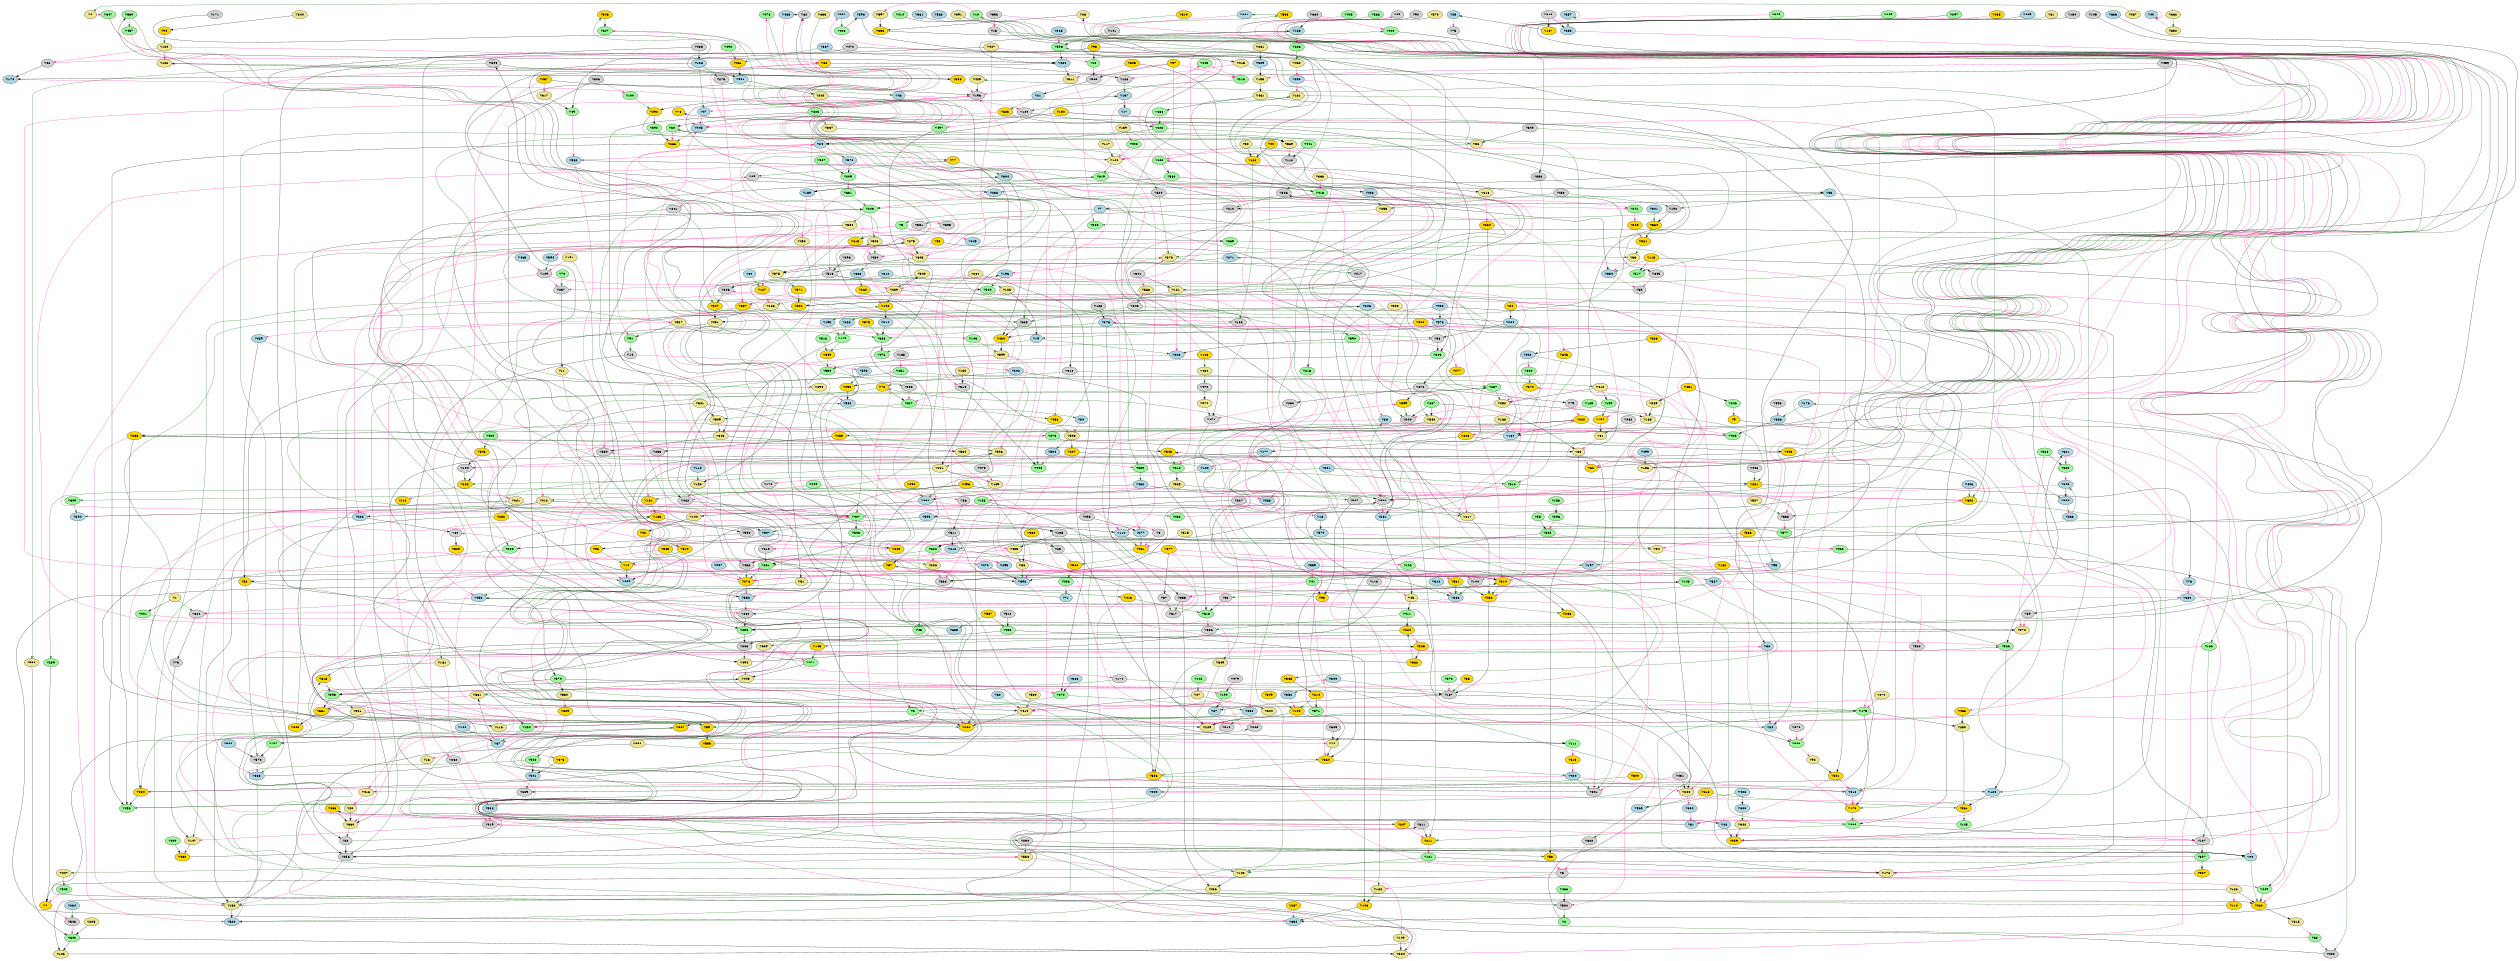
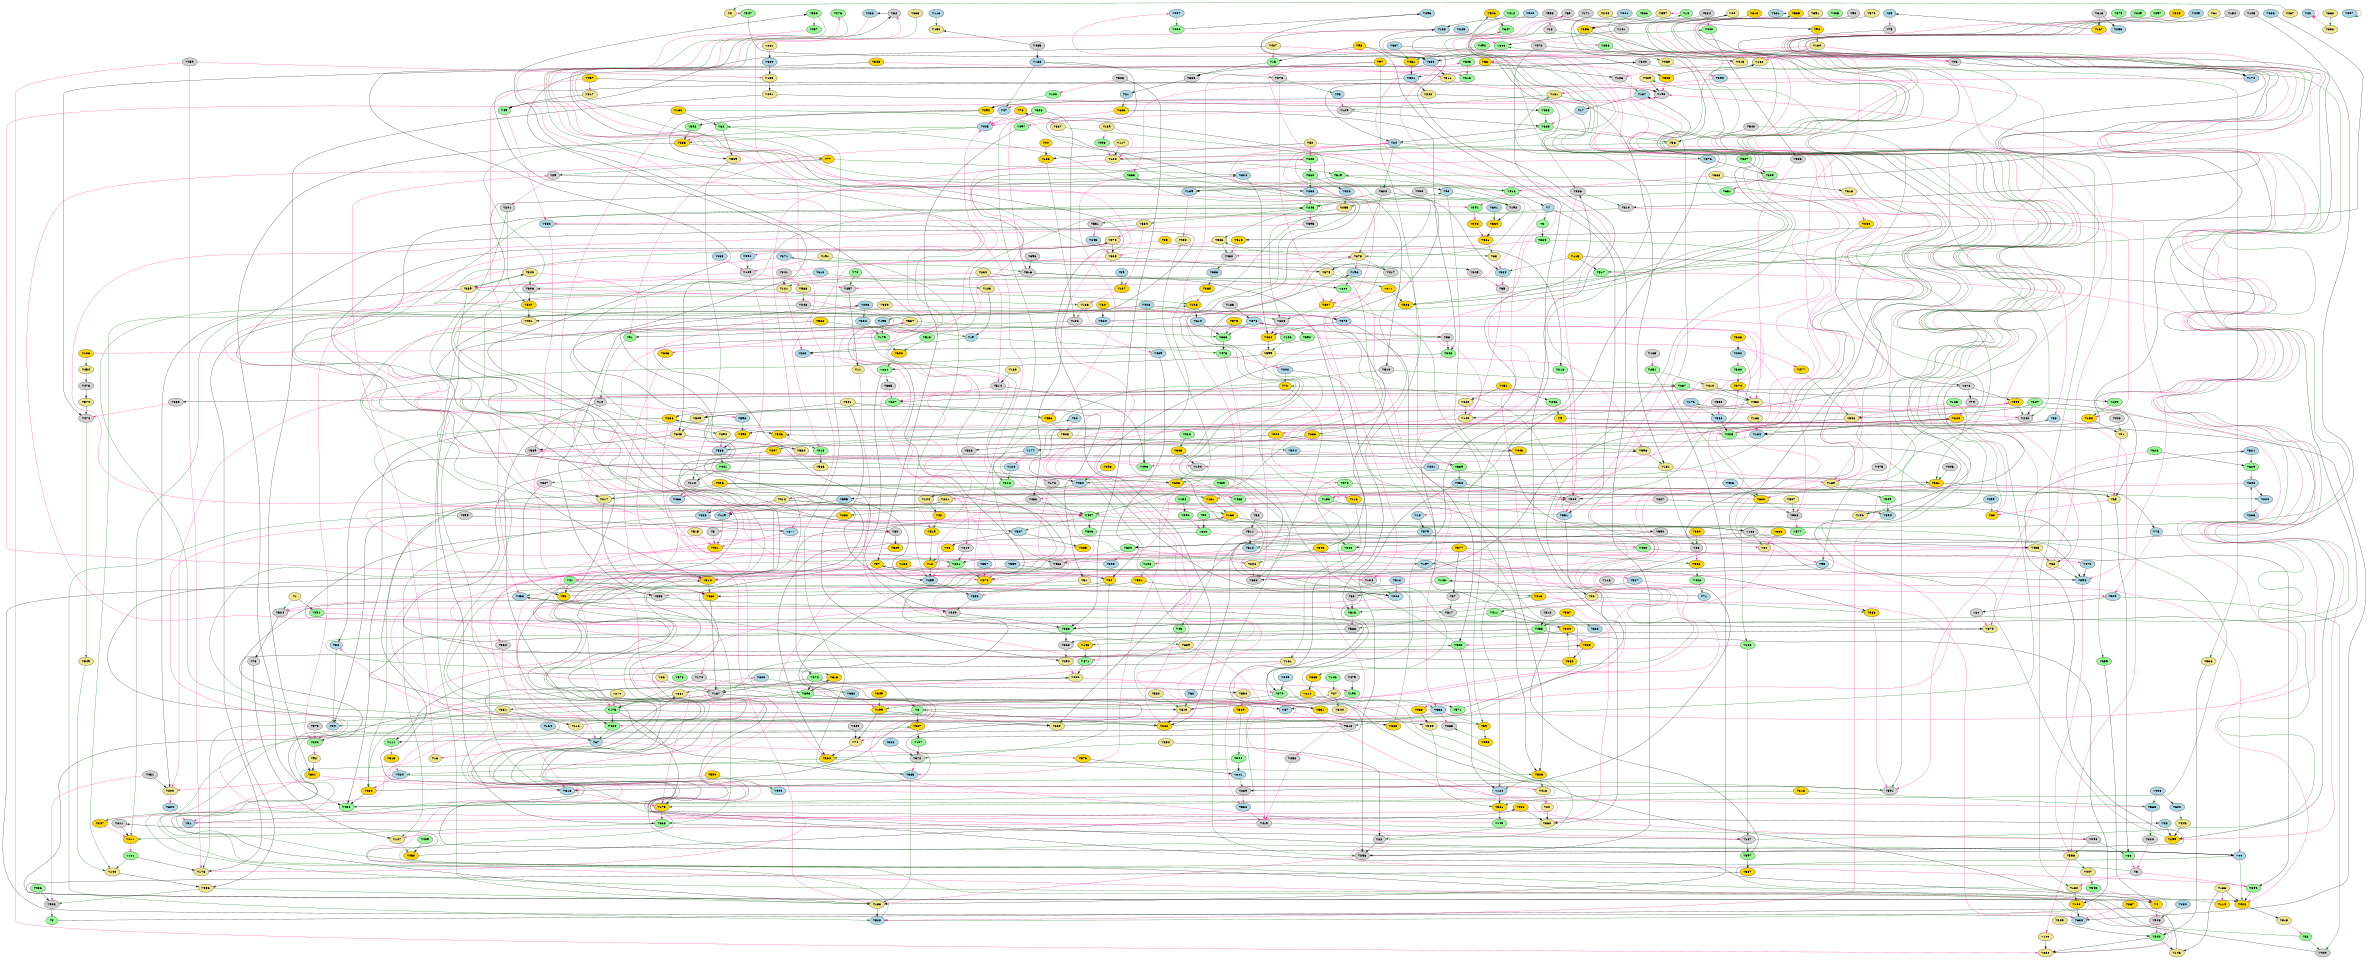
edge "v357" -> "v253": removed
edge "v324" -> "v38": color black -> deeppink
edge "v471" -> "v237": color darkgreen -> deeppink
edge "v583" -> "v441": added
edge "v150" -> "v482": removed
edge "v399" -> "v290": added
edge "v466" -> "v364": now "v110" -> "v364"
node "v86": fillcolor gold -> khaki
node "v53": fillcolor gold -> palegreen
